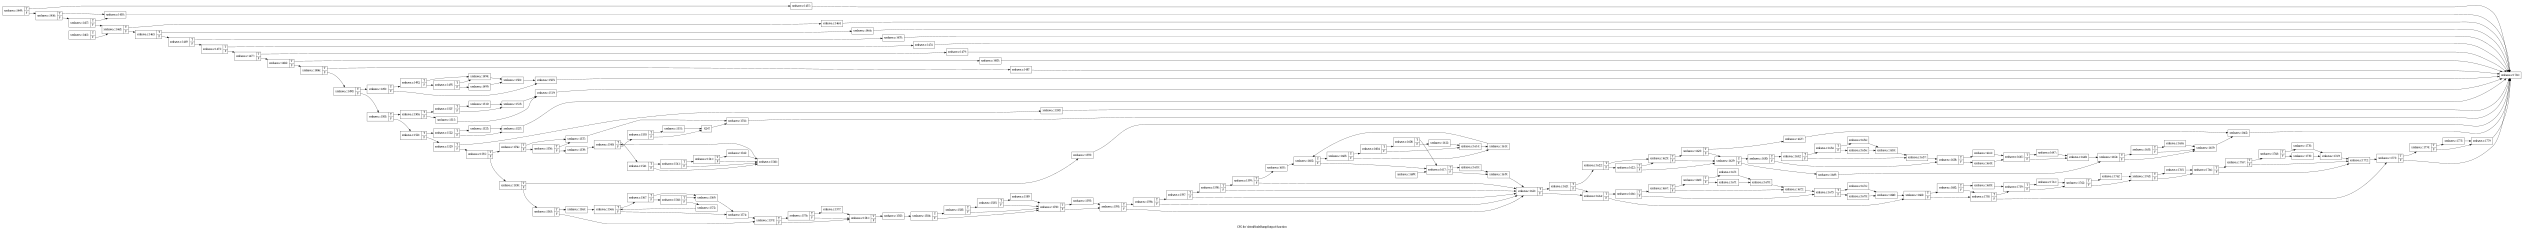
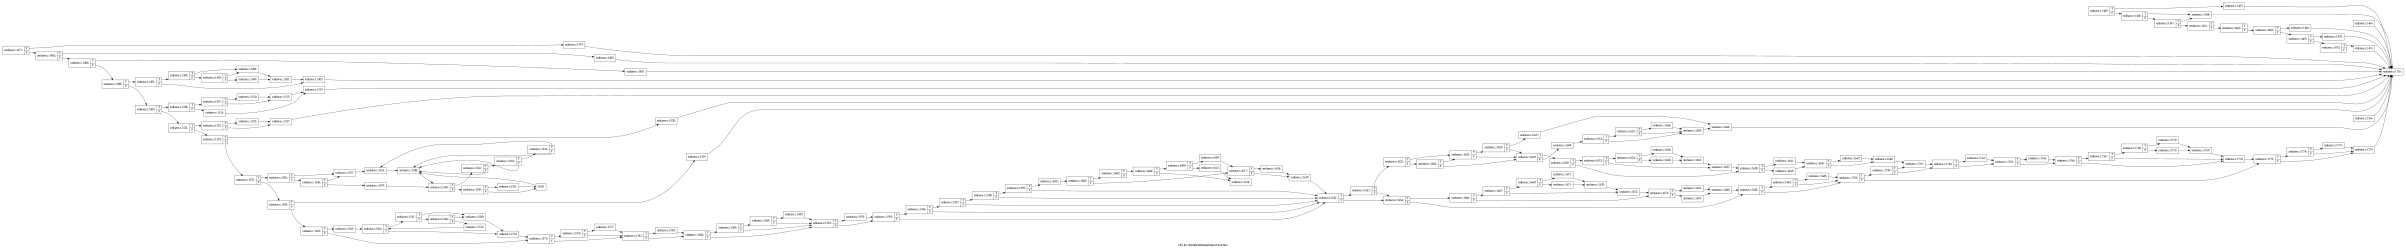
edge "xmlsave.c:1463:" -> "xmlsave.c:1464:": removed
edge "xmlsave.c:1457:" -> "xmlsave.c:1463:": now "xmlsave.c:1457:" -> "xmlsave.c:1461:"
edge "xmlsave.c:1473:" -> "xmlsave.c:1477:": removed
edge "xmlsave.c:1537:" -> "xmlsave.c:1556:": now "xmlsave.c:1537:" -> "xmlsave.c:1542:"
edge "%247" -> "xmlsave.c:1556:": now "%247" -> "xmlsave.c:1548:"
node "xmlsave.c:1615:": removed
edge "xmlsave.c:1608:" -> "xmlsave.c:1617:": now "xmlsave.c:1608:" -> "xmlsave.c:1609:"
edge "xmlsave.c:1773:" -> "xmlsave.c:1781:": now "xmlsave.c:1773:" -> "xmlsave.c:1779:"
edge "xmlsave.c:1648:" -> "xmlsave.c:1654:": now "xmlsave.c:1648:" -> "xmlsave.c:1761:"
edge "xmlsave.c:1683:" -> "xmlsave.c:1759:": now "xmlsave.c:1683:" -> "xmlsave.c:1758:"
edge "xmlsave.c:1581:" -> "xmlsave.c:1584:": added
